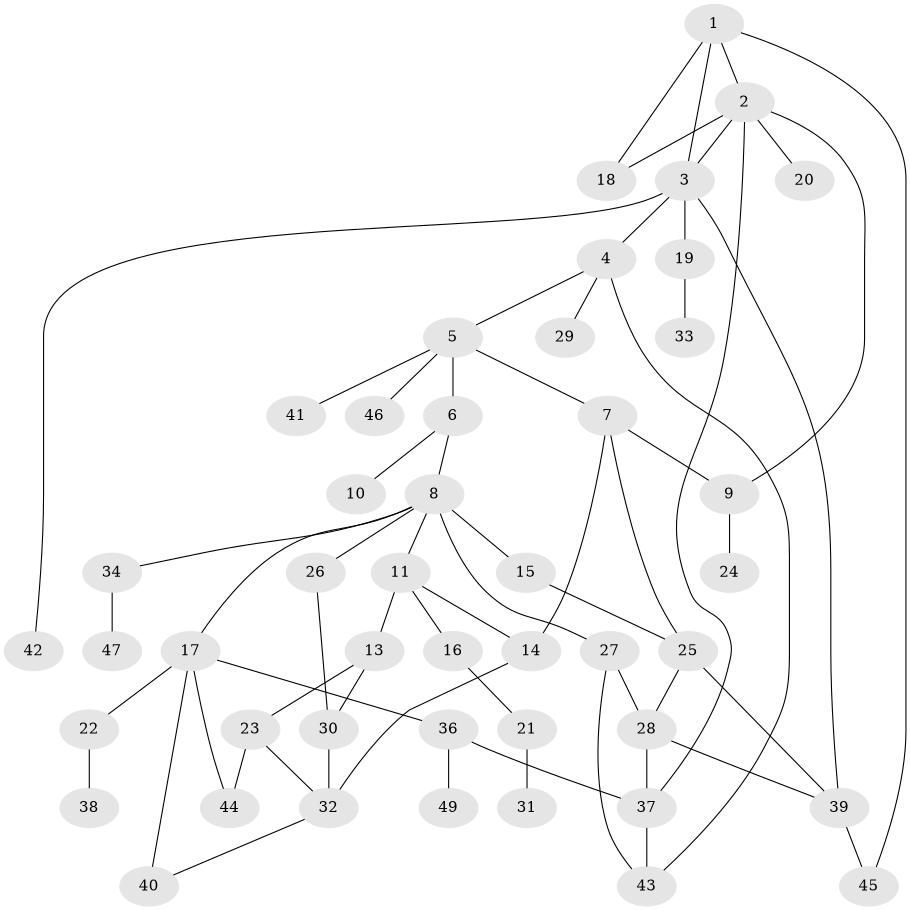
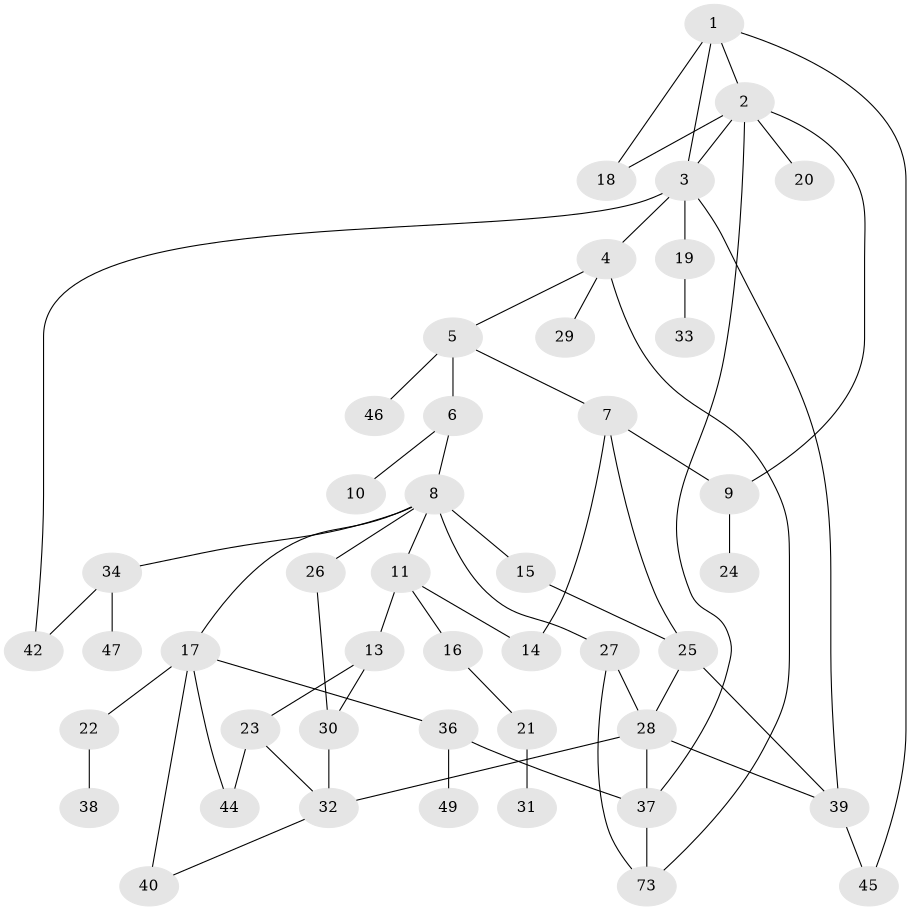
node "41": removed
edge "34" -- "42": added
edge "14" -- "32": now "28" -- "32"
node "43": label "43" -> "73"
